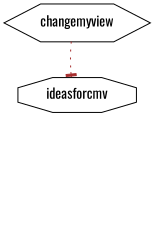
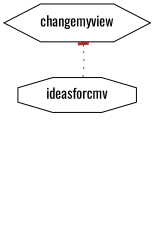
edge "changemyview" -> "ideasforcmv": reversed
